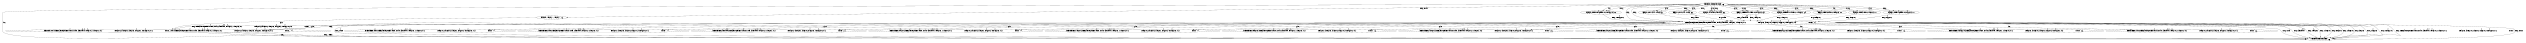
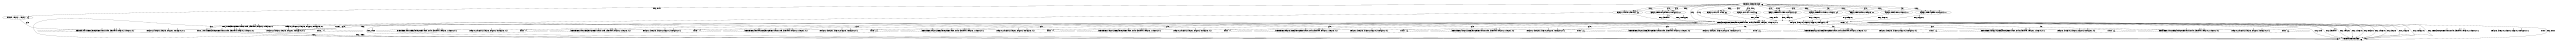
edge "(METHOD,TIFFClientOpen)" -> "(METHOD_RETURN,TIFF)": now "(PARAM,thandle_t clientdata)" -> "(METHOD_RETURN,TIFF)"
